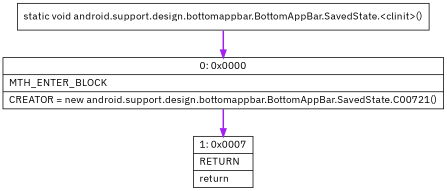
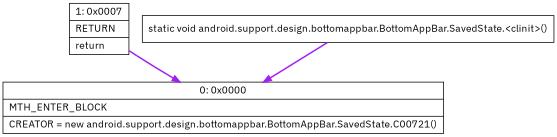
edge "0: 0x0000" -> "1: 0x0007": reversed
